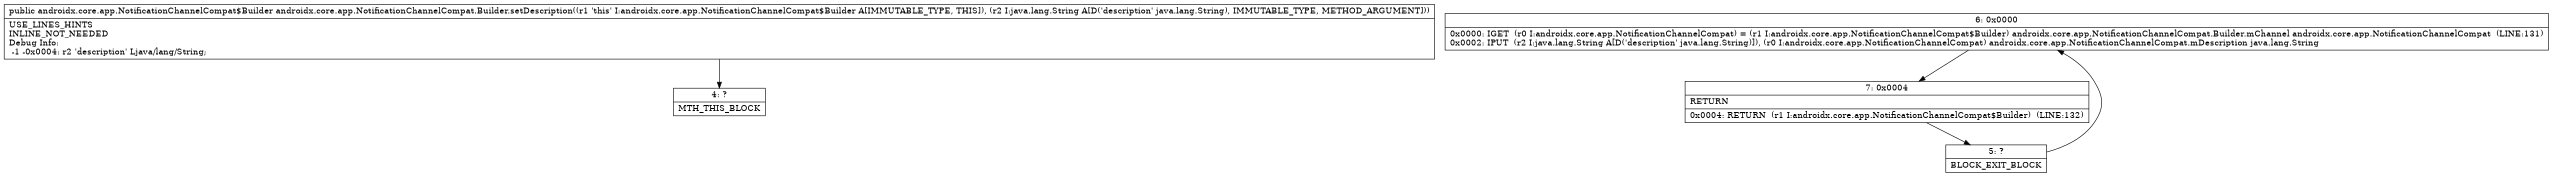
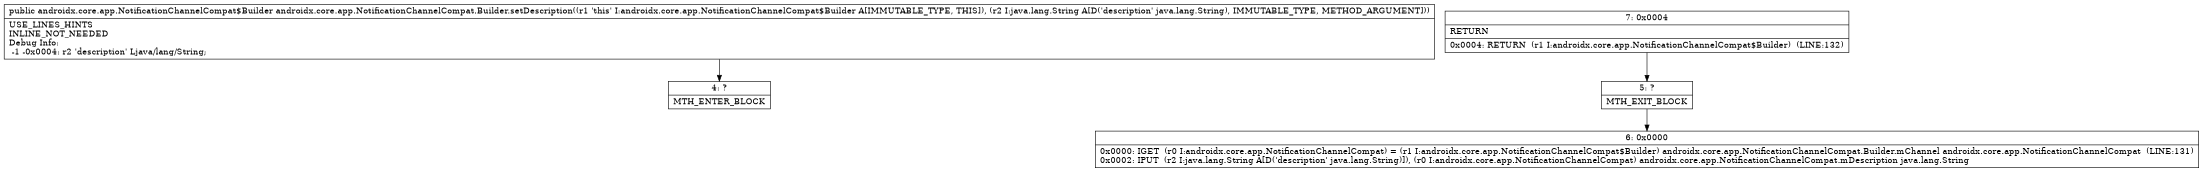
edge "6: 0x0000" -> "7: 0x0004": removed
node "4: ?": text "MTH_THIS_BLOCK" -> "MTH_ENTER_BLOCK"
node "5: ?": text "BLOCK_EXIT_BLOCK" -> "MTH_EXIT_BLOCK"
